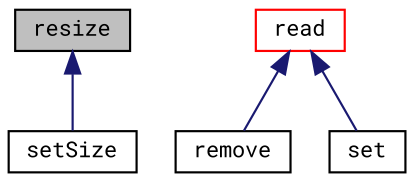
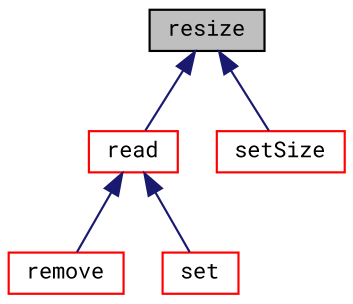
edge "read" -> "resize": added
node "setSize": color black -> red
node "remove": color black -> red
node "set": color black -> red
